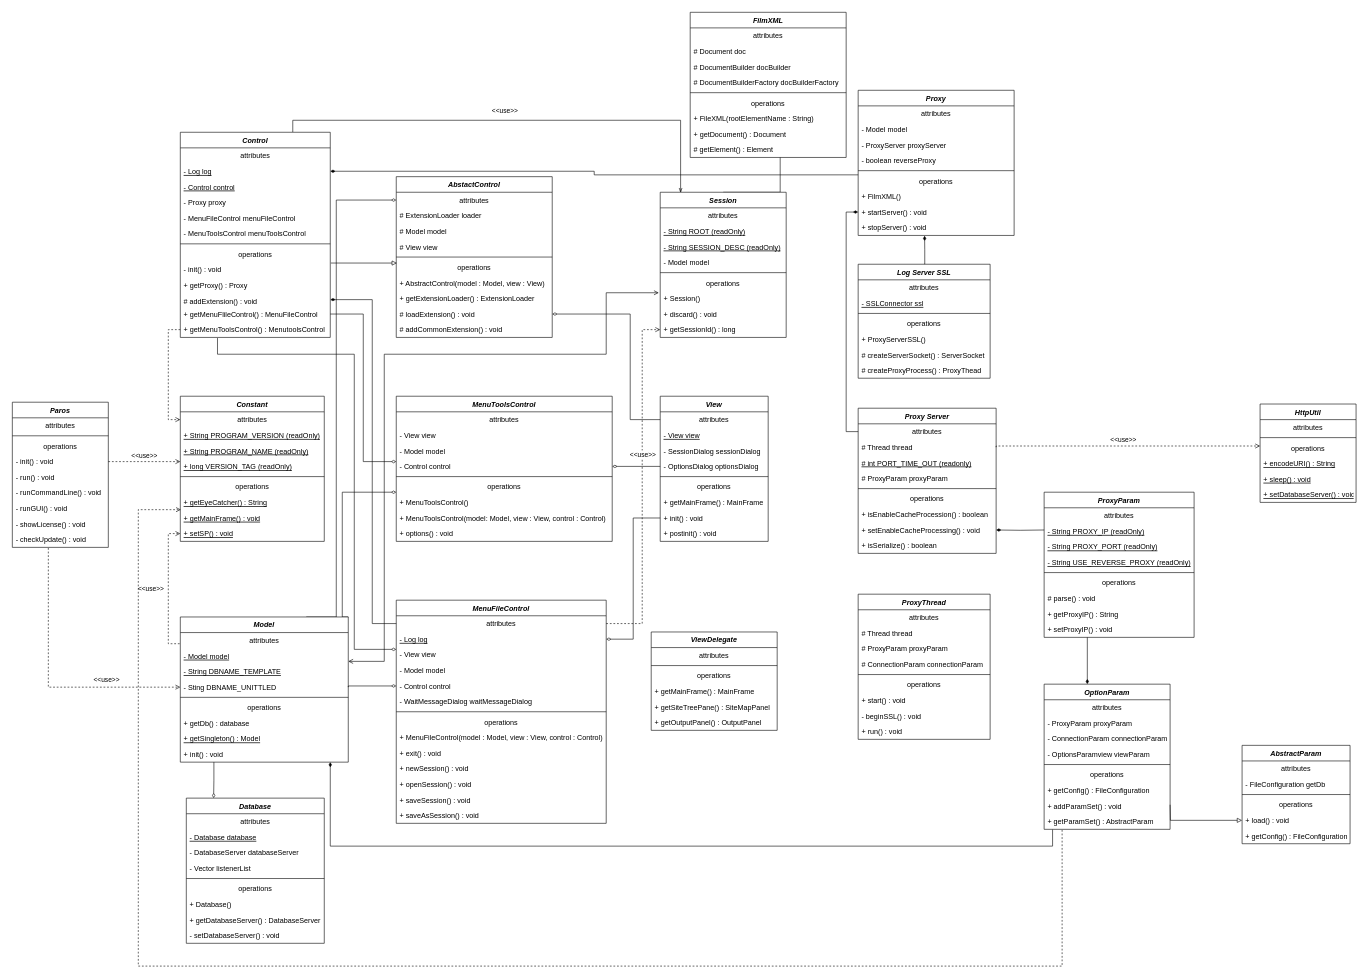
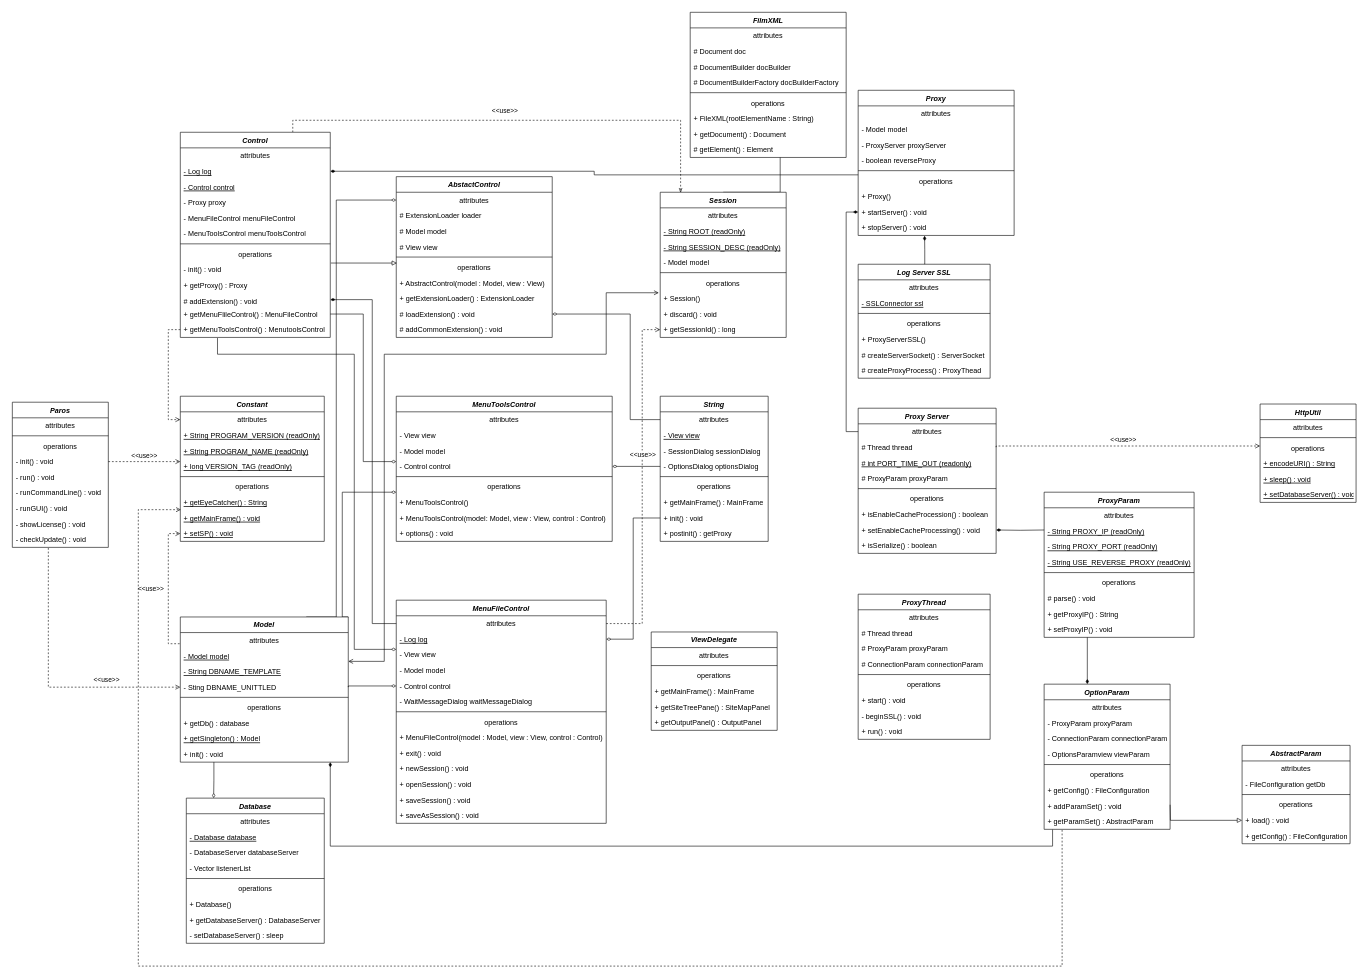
edge "Control" -> "Session": style solid -> dashed
node "+ FilmXML()": label "+ FilmXML()" -> "+ Proxy()"
node "View": label "View" -> "String"
node "+ postinit() : void": label "+ postinit() : void" -> "+ postinit() : getProxy"
node "- setDatabaseServer() : void": label "- setDatabaseServer() : void" -> "- setDatabaseServer() : sleep"
